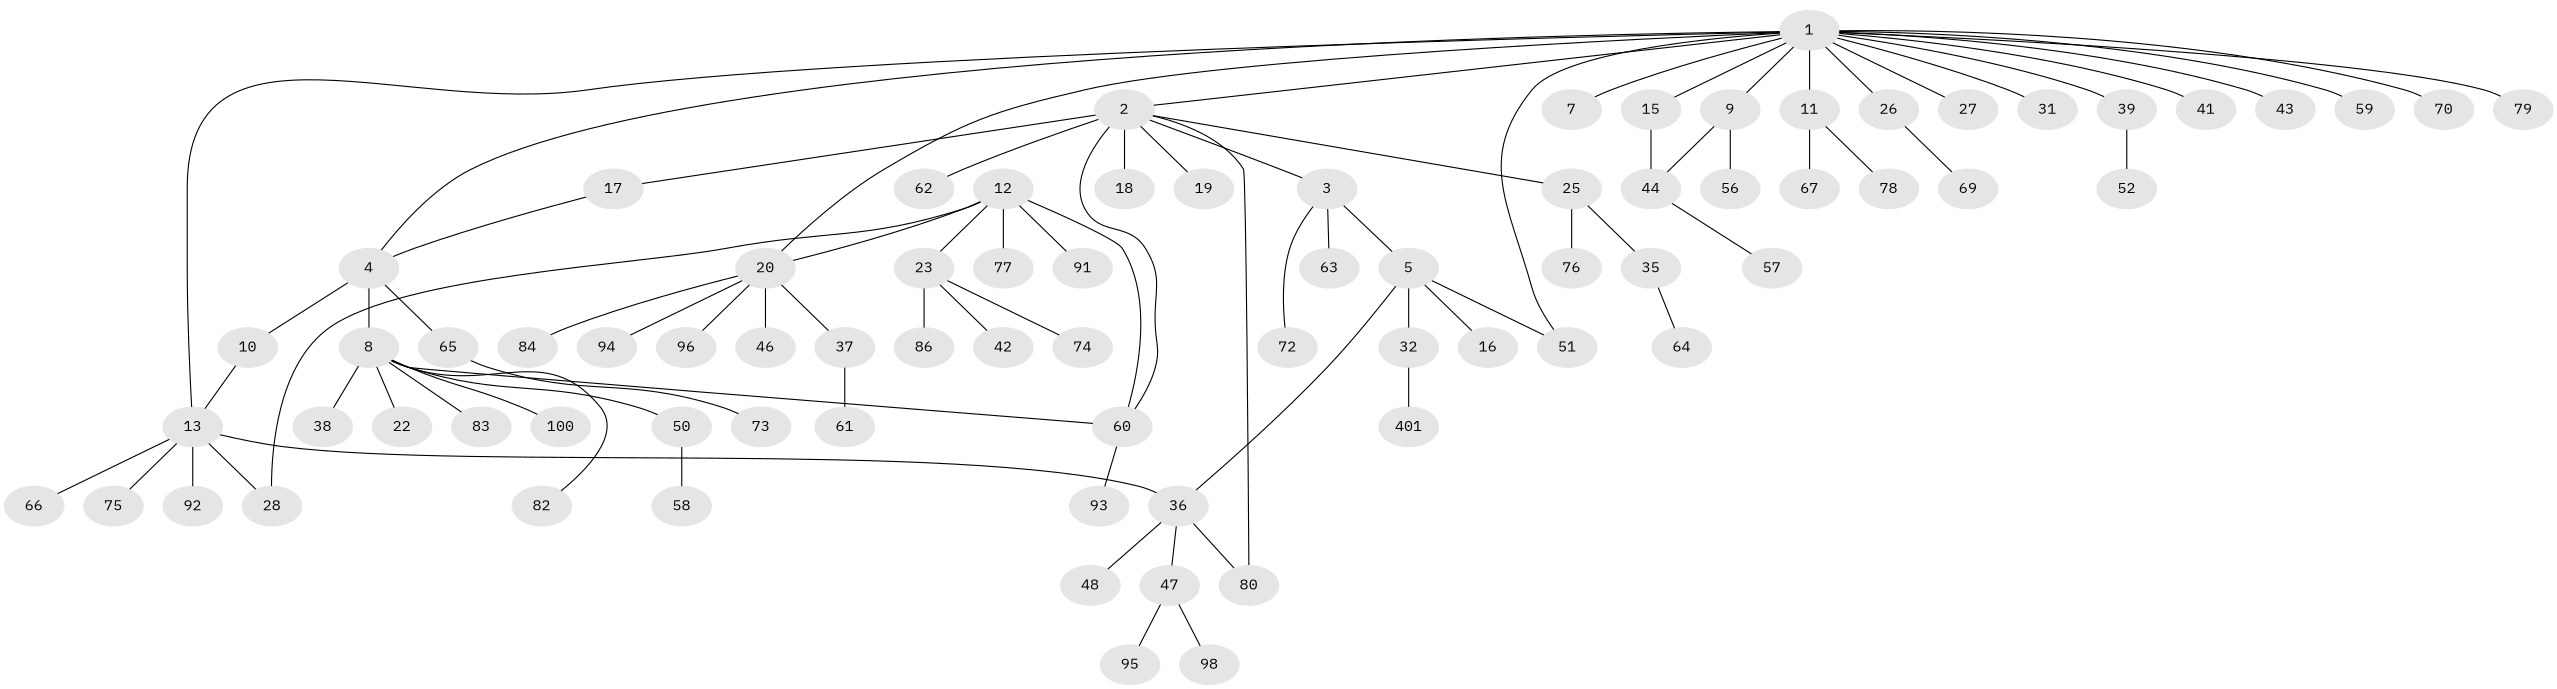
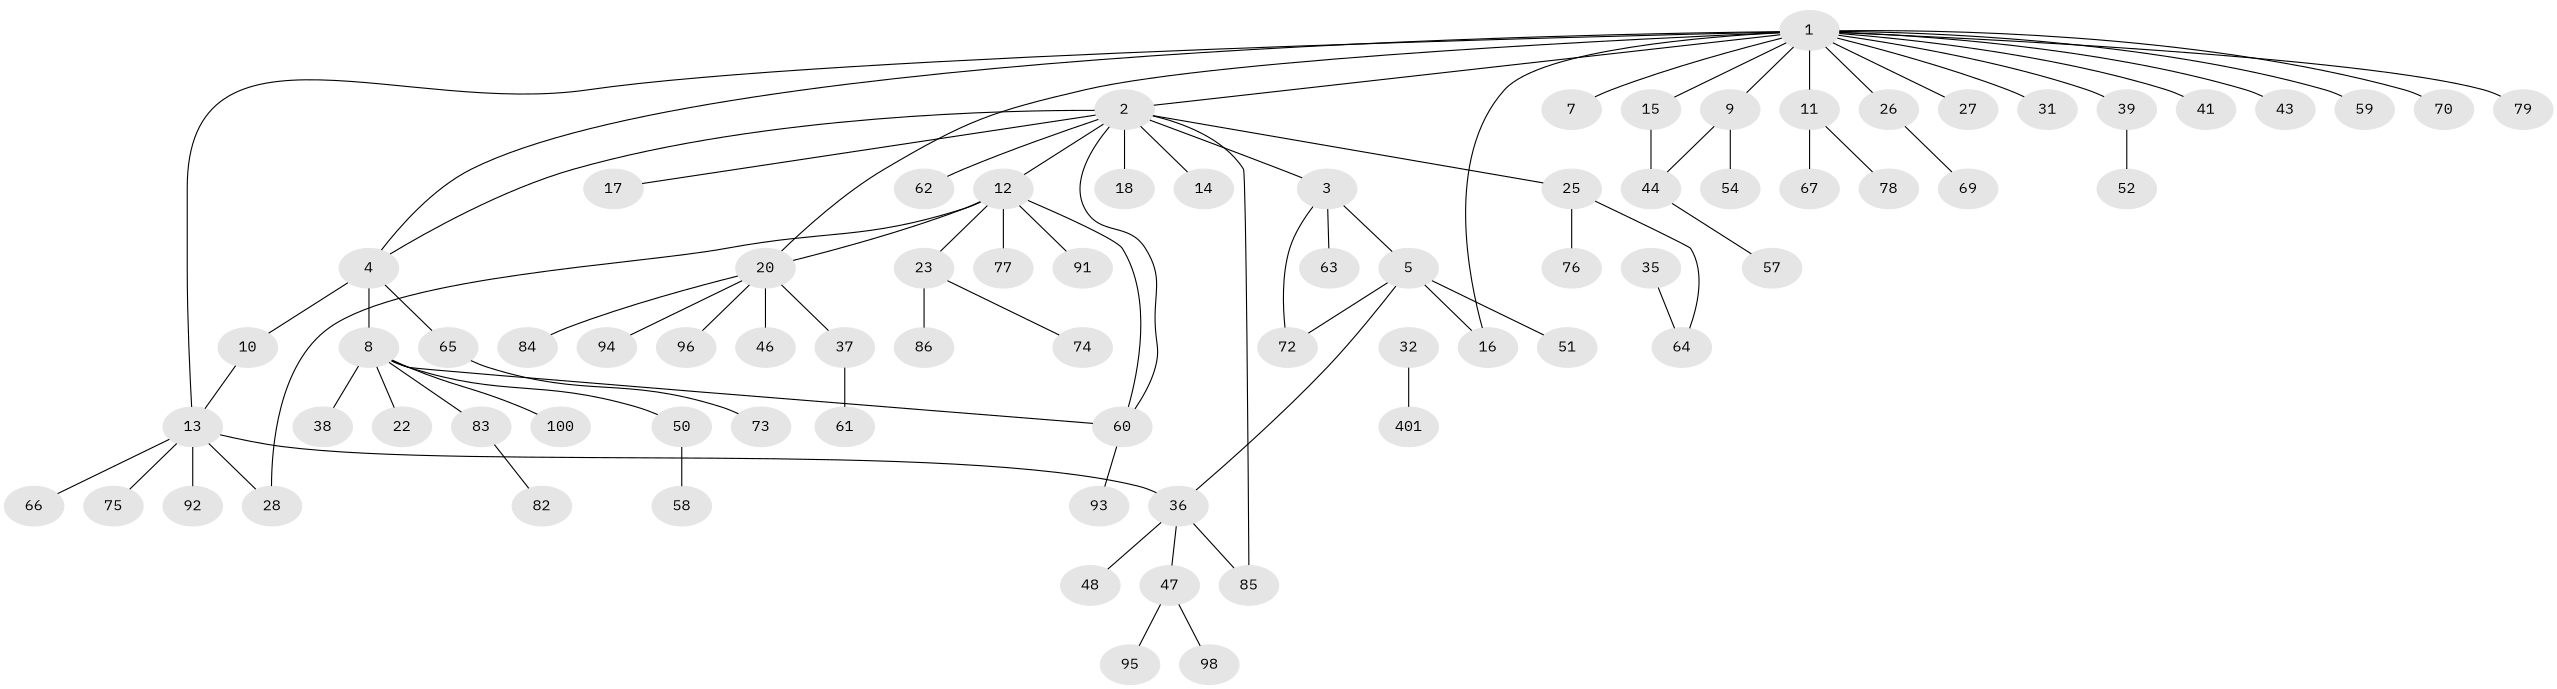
edge "1" -- "51": now "1" -- "16"
edge "2" -- "12": added
node "19": label "19" -> "14"
node "56": label "56" -> "54"
edge "17" -- "4": now "2" -- "4"
edge "25" -- "35": now "25" -- "64"
edge "5" -- "32": now "5" -- "72"
node "42": removed
edge "8" -- "82": now "83" -- "82"
node "80": label "80" -> "85"
